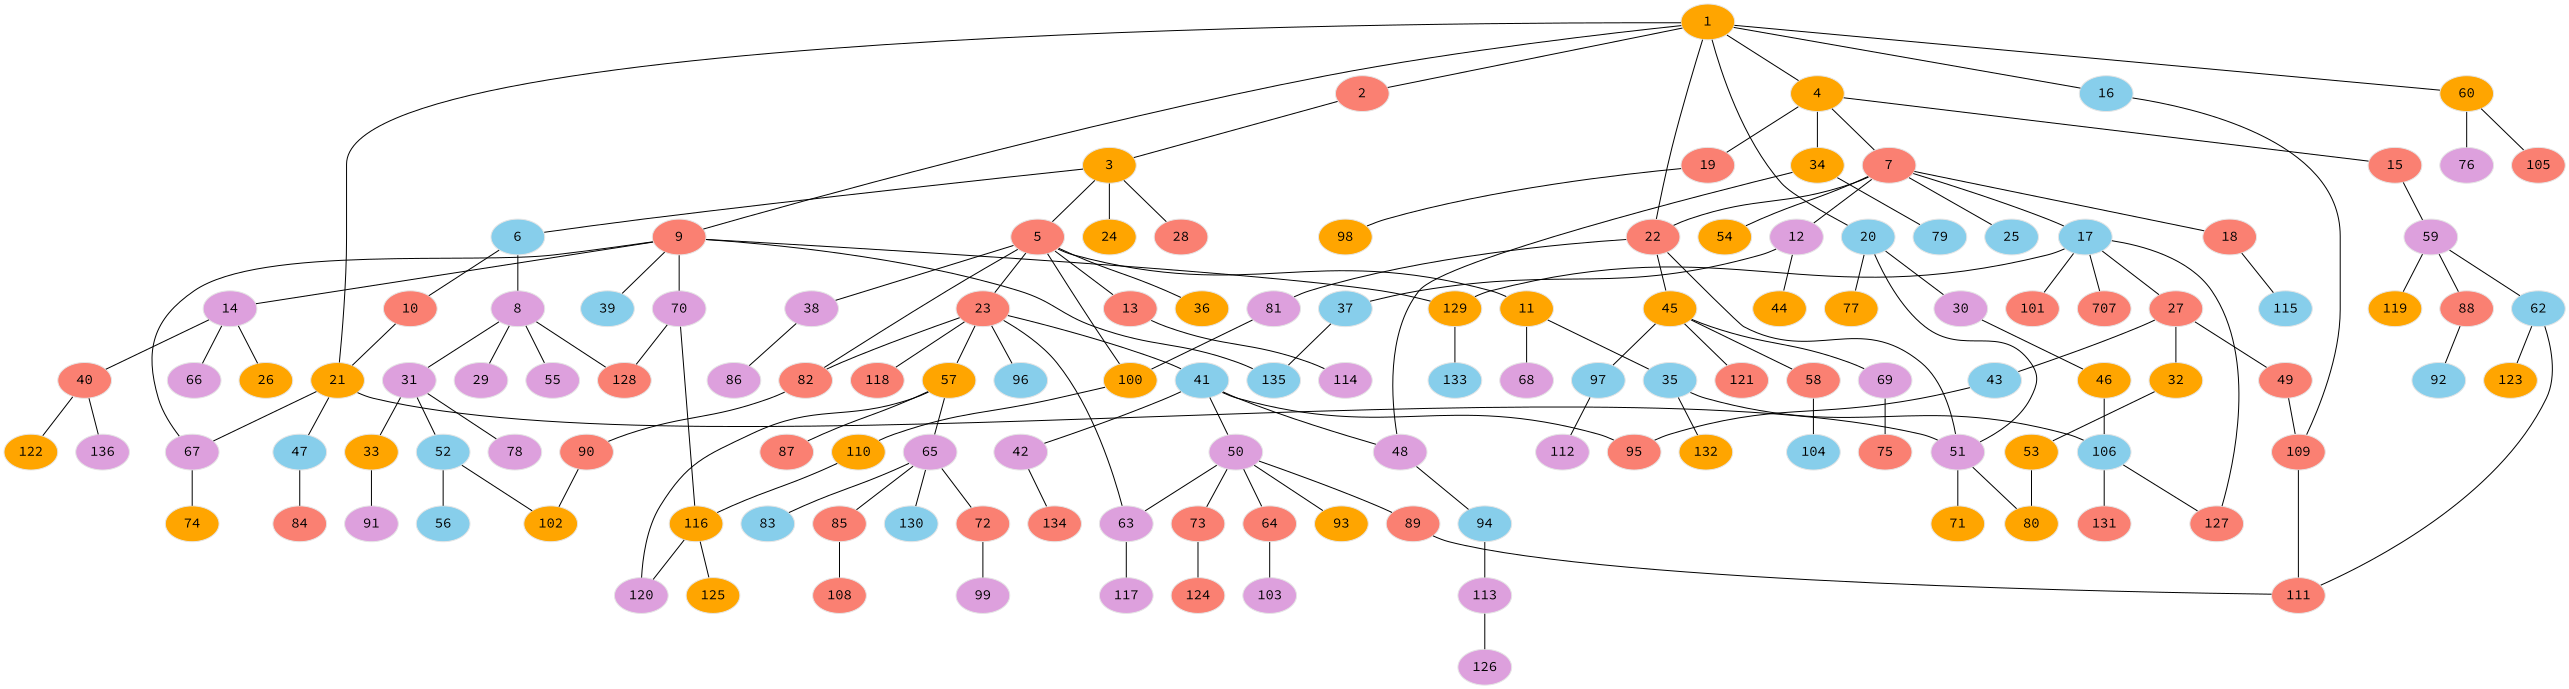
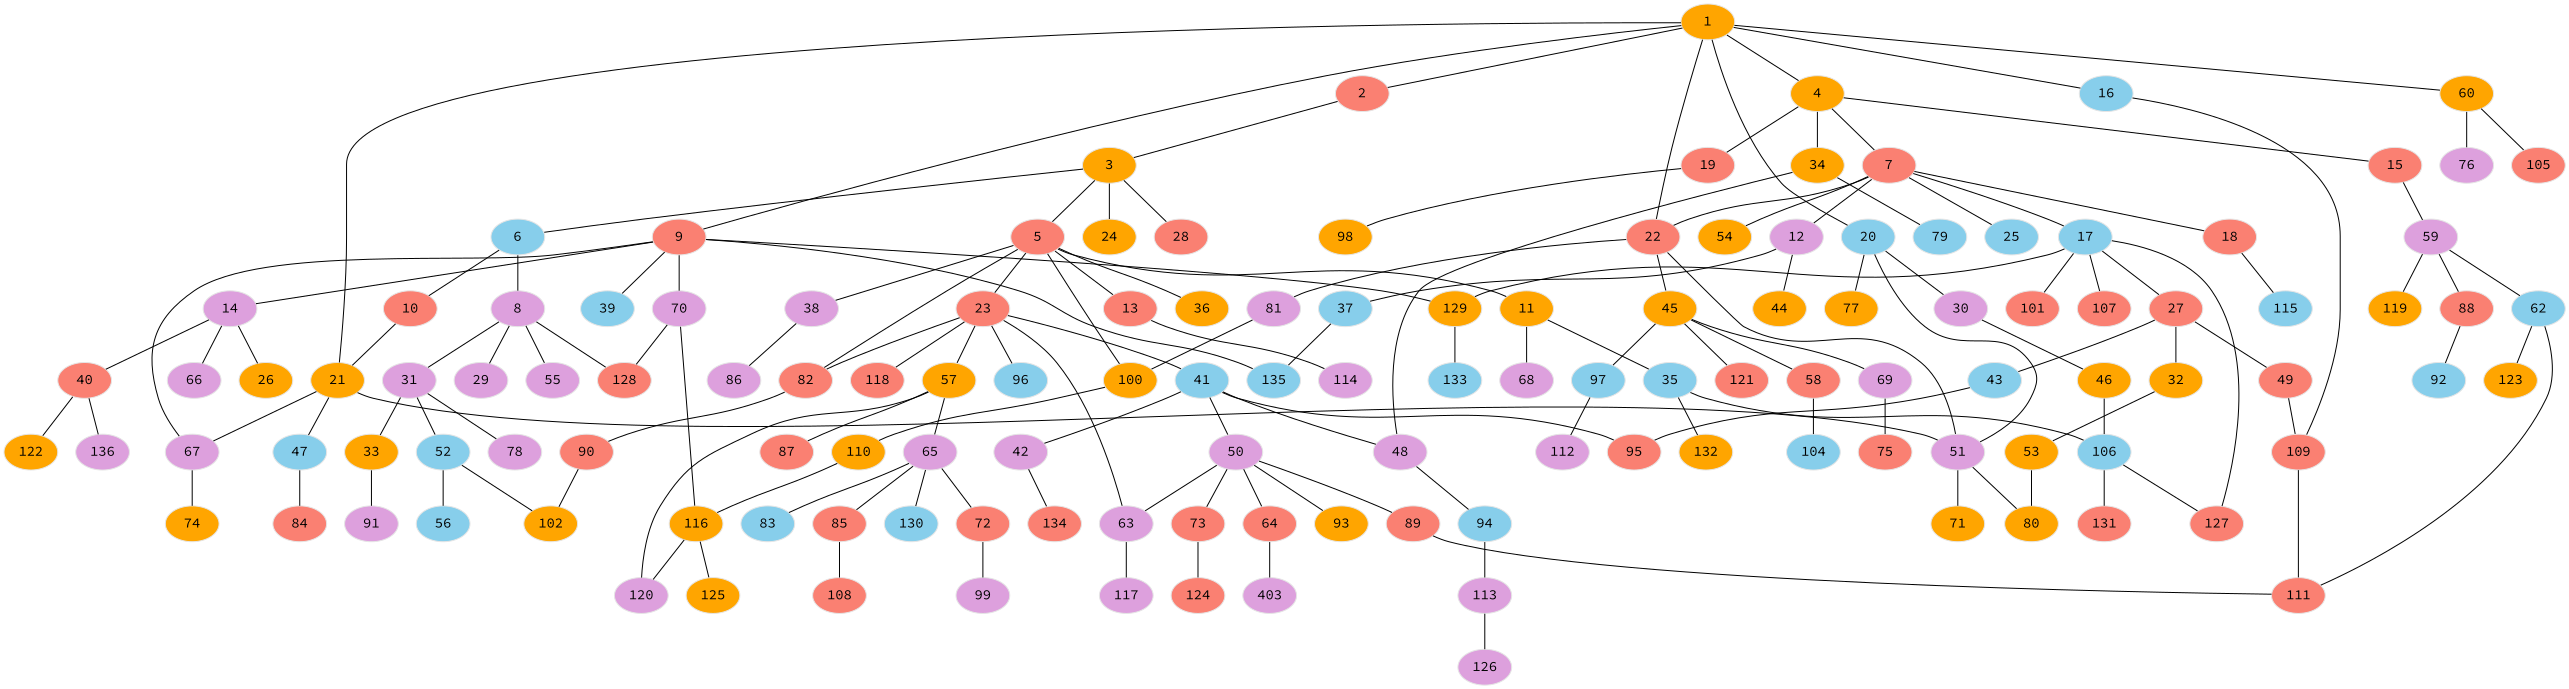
node "707": label "707" -> "107"
node "103": label "103" -> "403"
